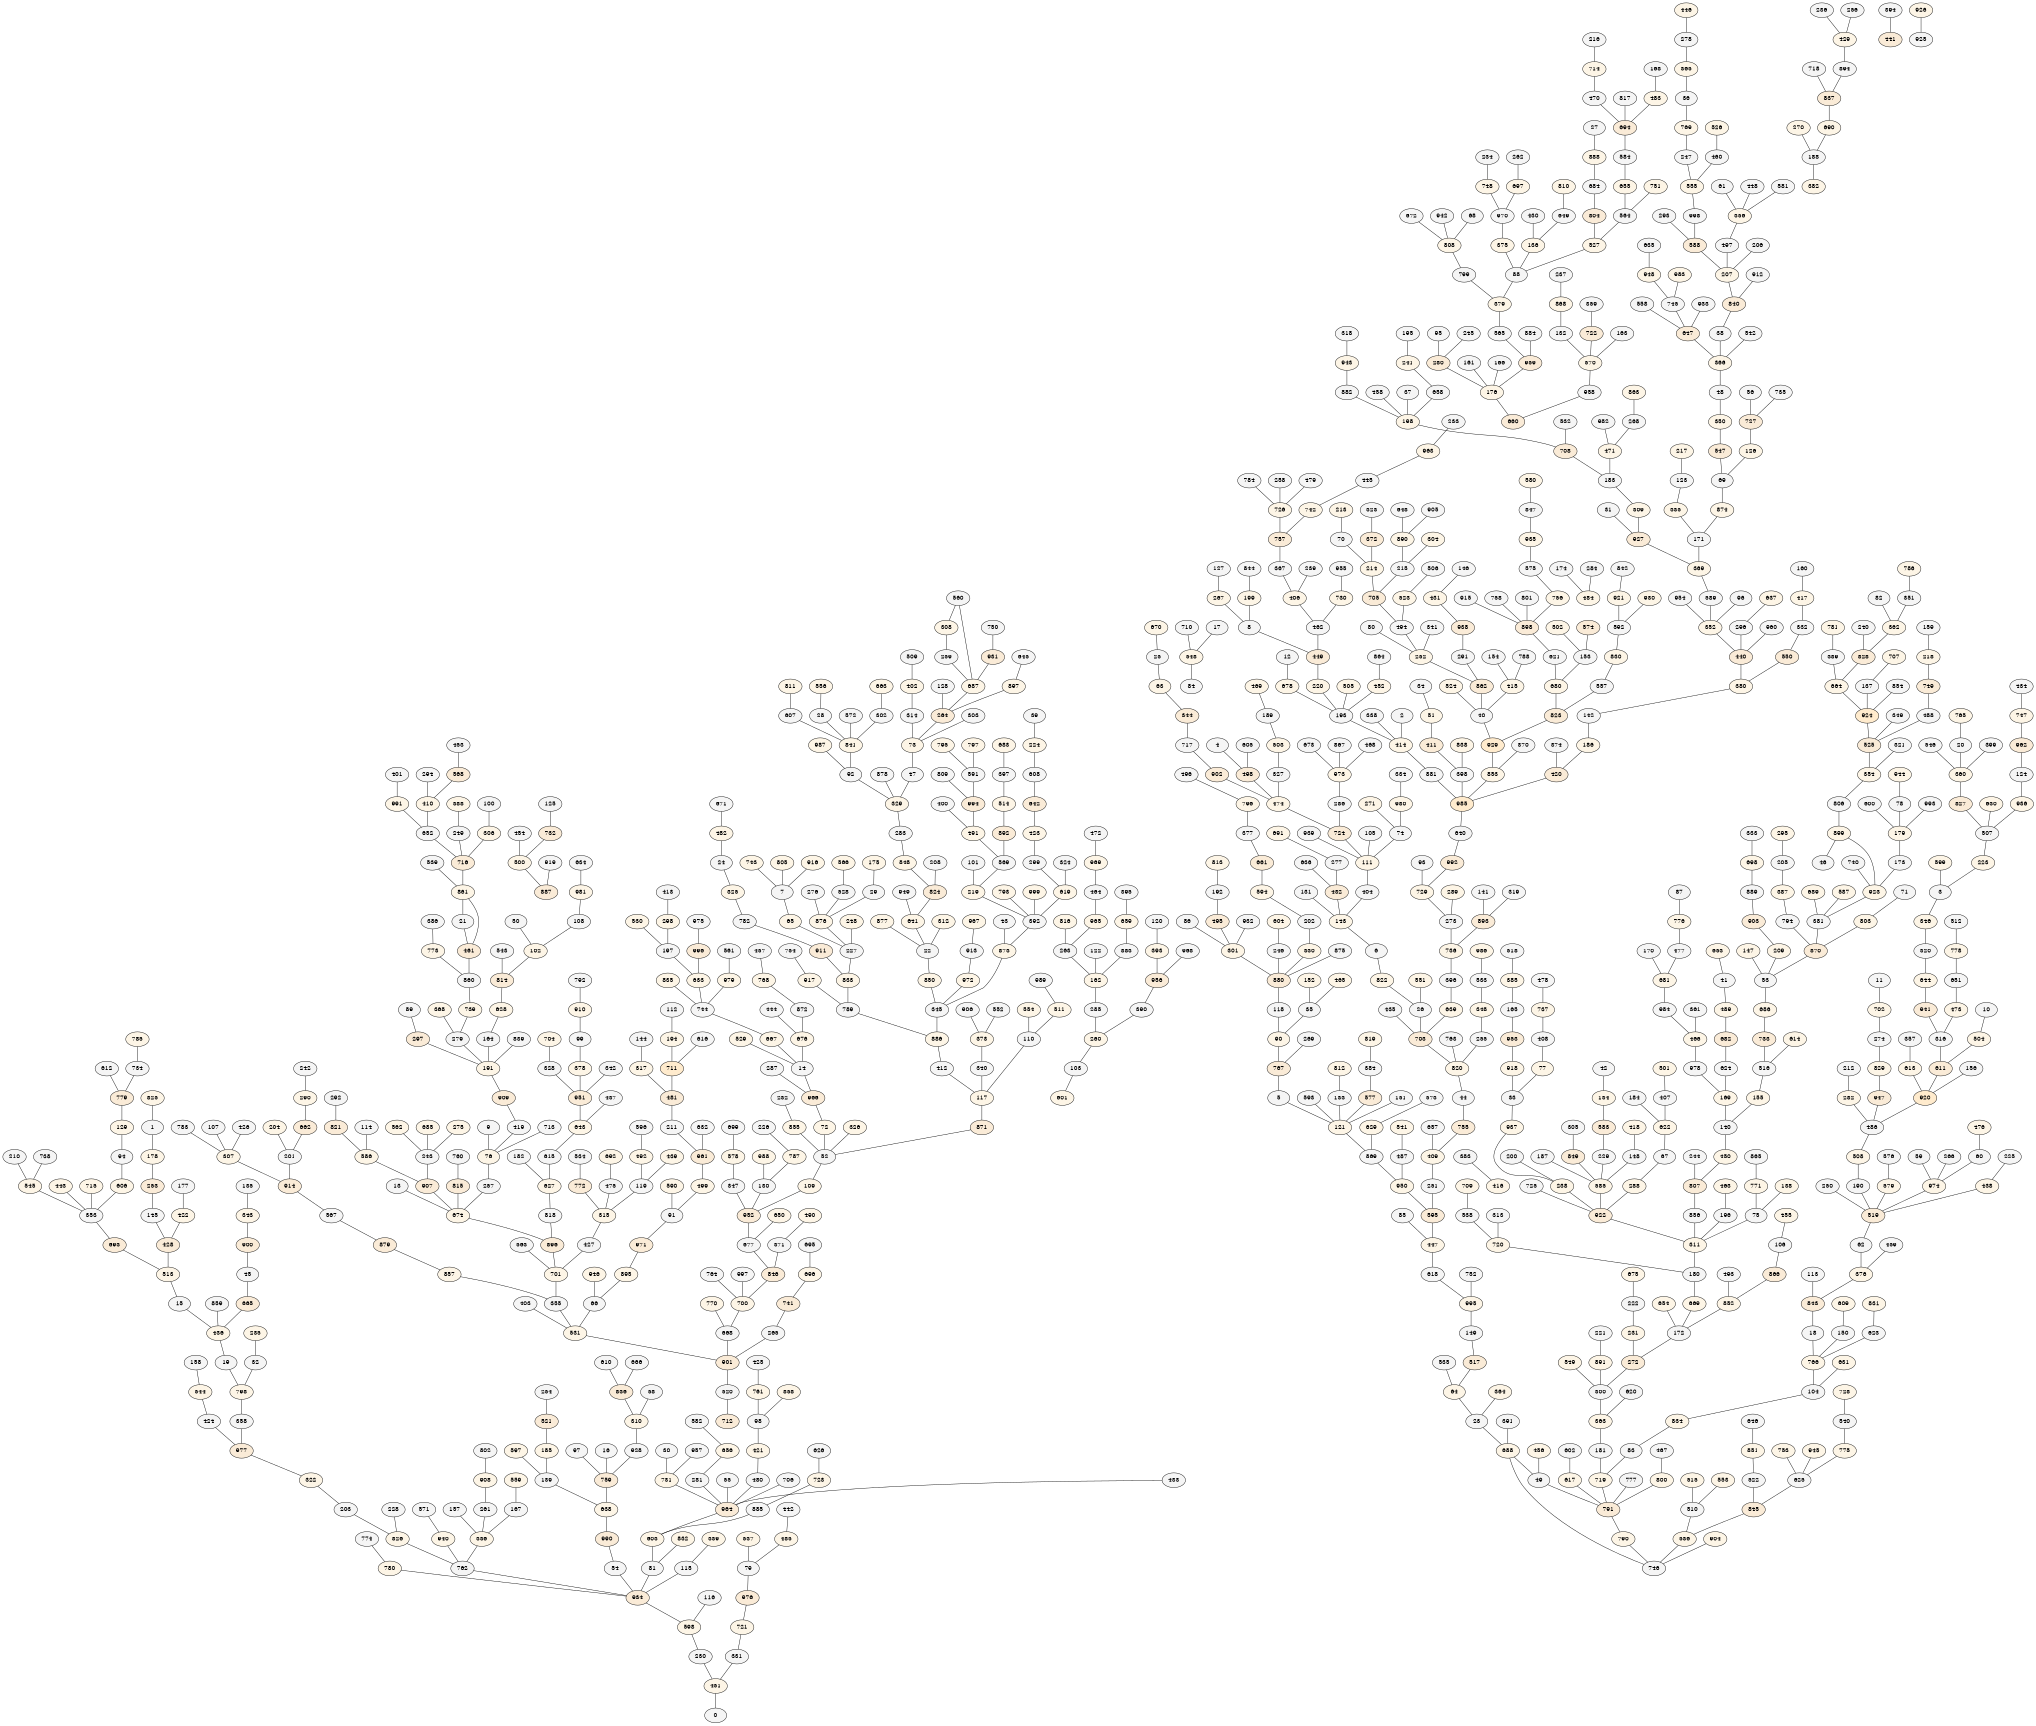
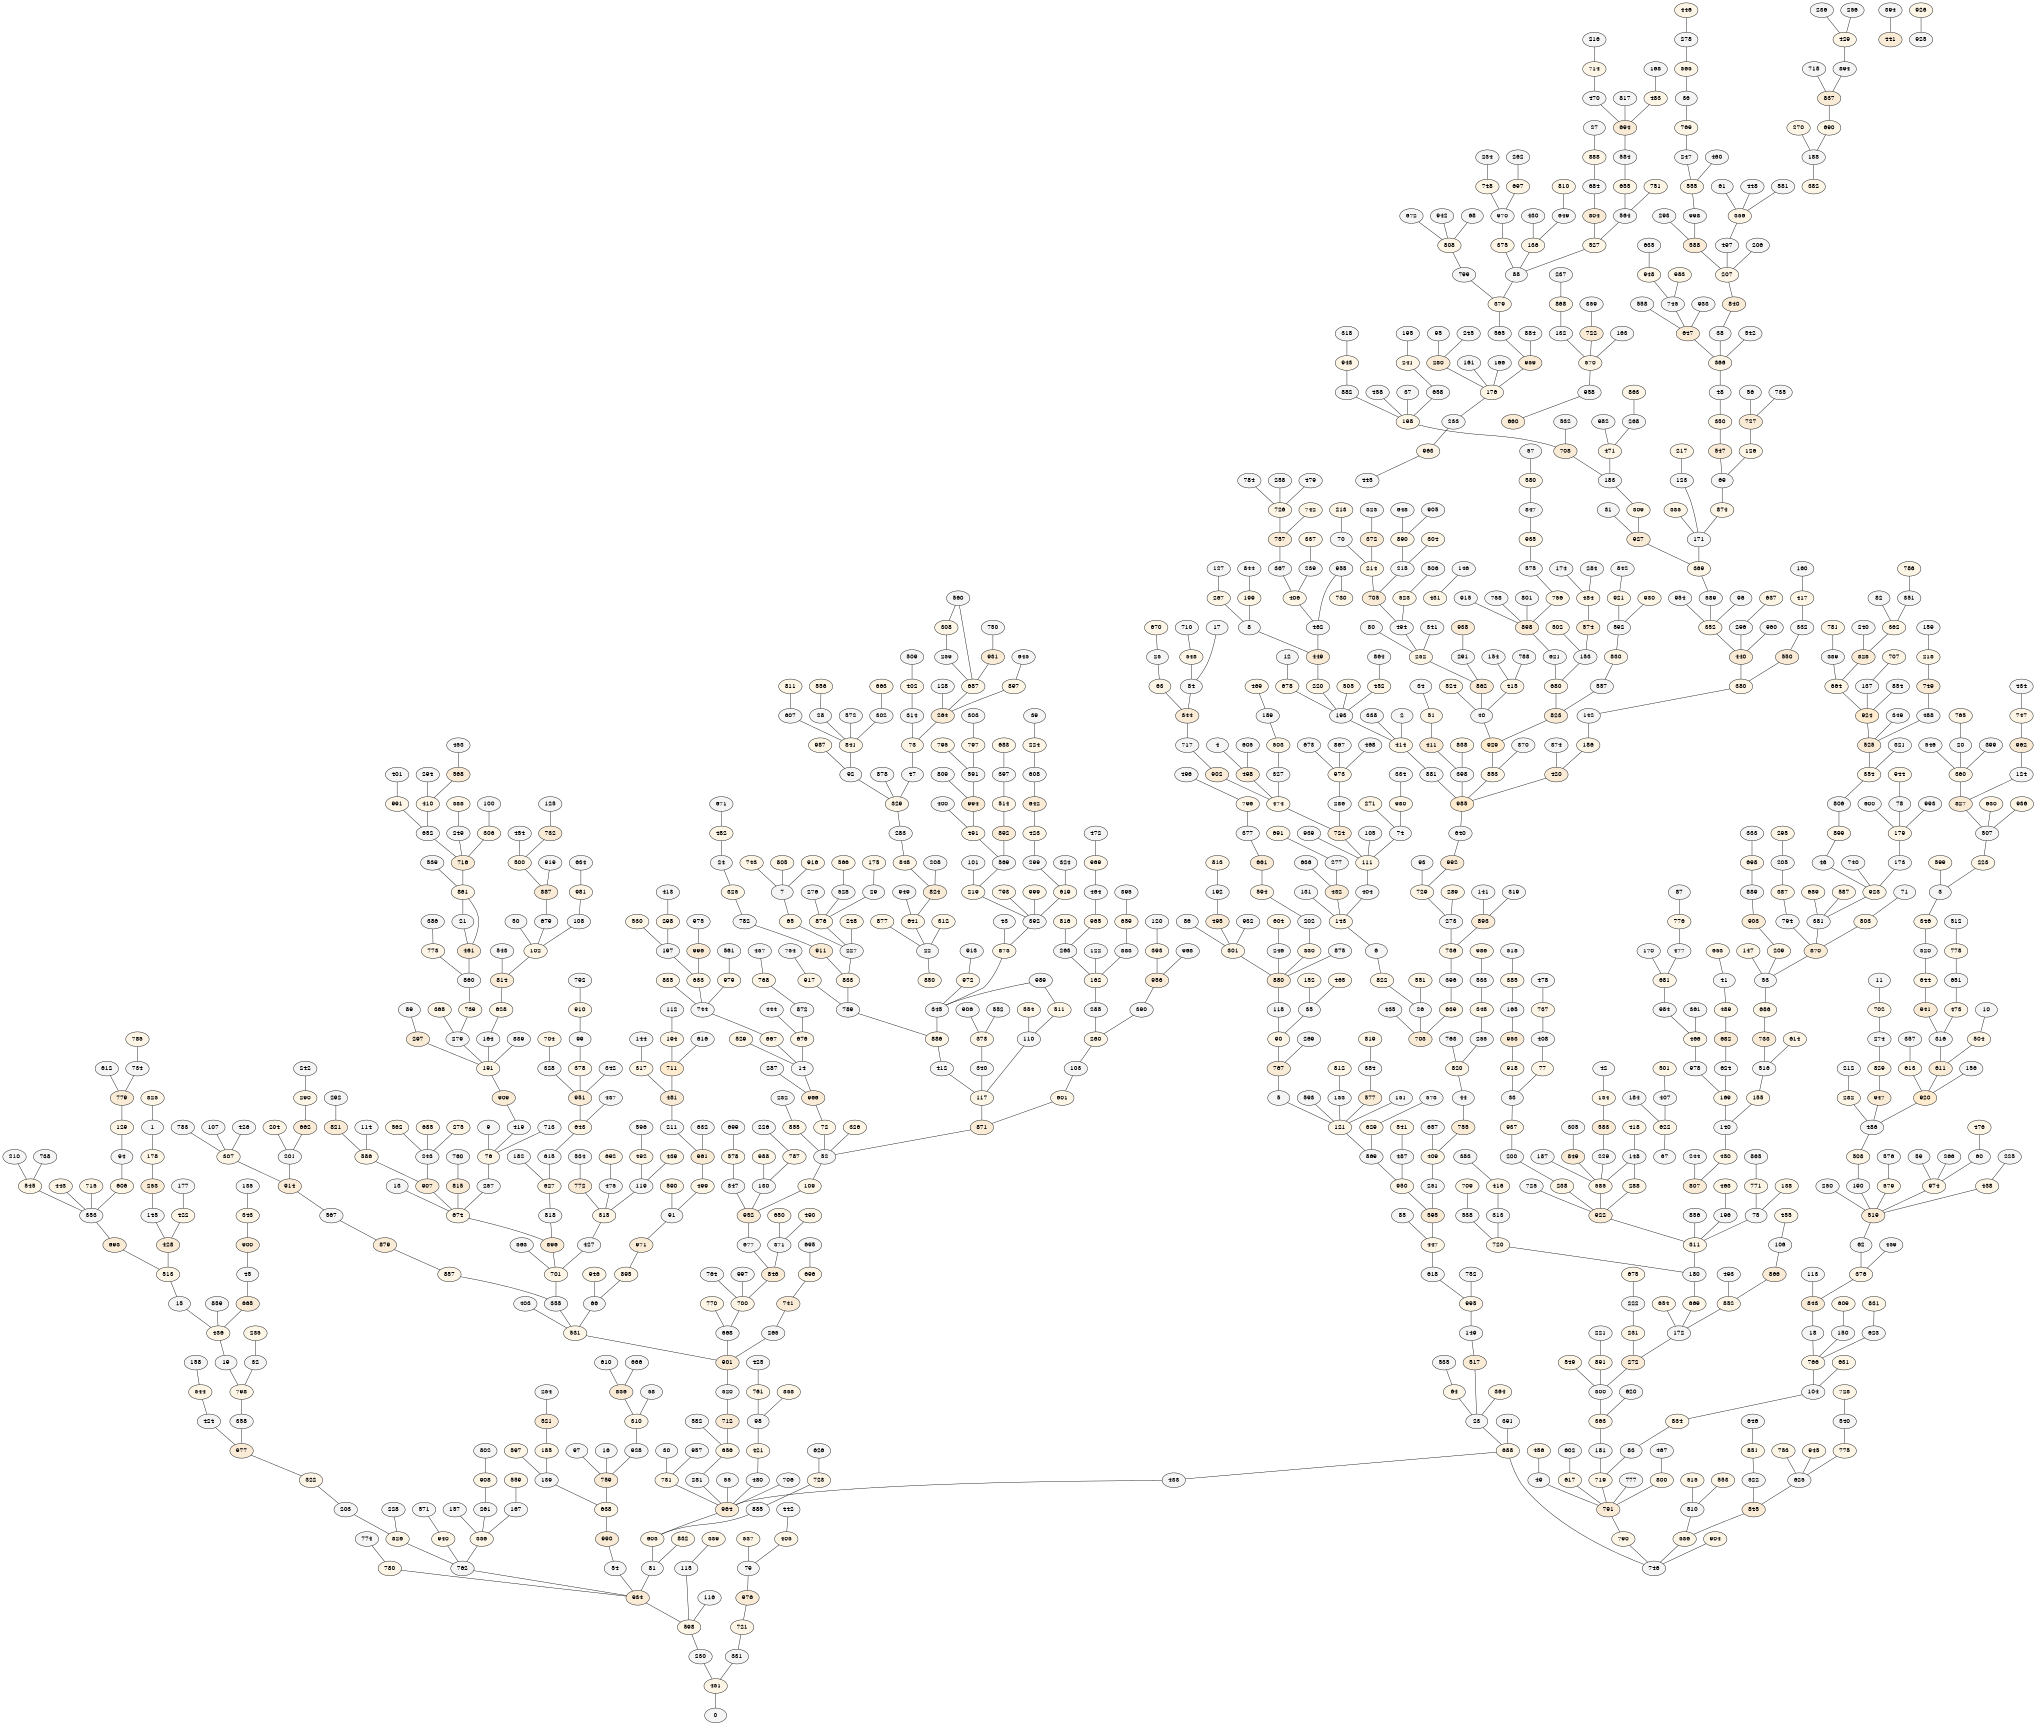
node "526": removed
node "912": removed
edge "176" -- "660": now "176" -- "233"
node "57": added
edge "445" -- "742": removed
edge "123" -- "335": now "123" -- "171"
node "337": added
edge "730" -- "462": now "955" -- "462"
edge "431" -- "938": removed
edge "484" -- "574": added
edge "17" -- "548": now "17" -- "84"
edge "84" -- "344": added
edge "303" -- "73": now "303" -- "797"
edge "124" -- "936": now "124" -- "827"
edge "899" -- "923": now "46" -- "923"
node "679": added
node "967": removed
edge "850" -- "345": now "989" -- "345"
edge "703" -- "820": removed
edge "601" -- "871": added
edge "67" -- "288": now "148" -- "288"
edge "937" -- "238": now "937" -- "200"
edge "416" -- "313": added
edge "807" -- "856": removed
edge "650" -- "677": now "650" -- "371"
edge "517" -- "64": now "517" -- "23"
edge "712" -- "656": added
edge "688" -- "49": now "688" -- "433"
node "485": label "485" -> "405"
edge "115" -- "934": now "115" -- "598"
